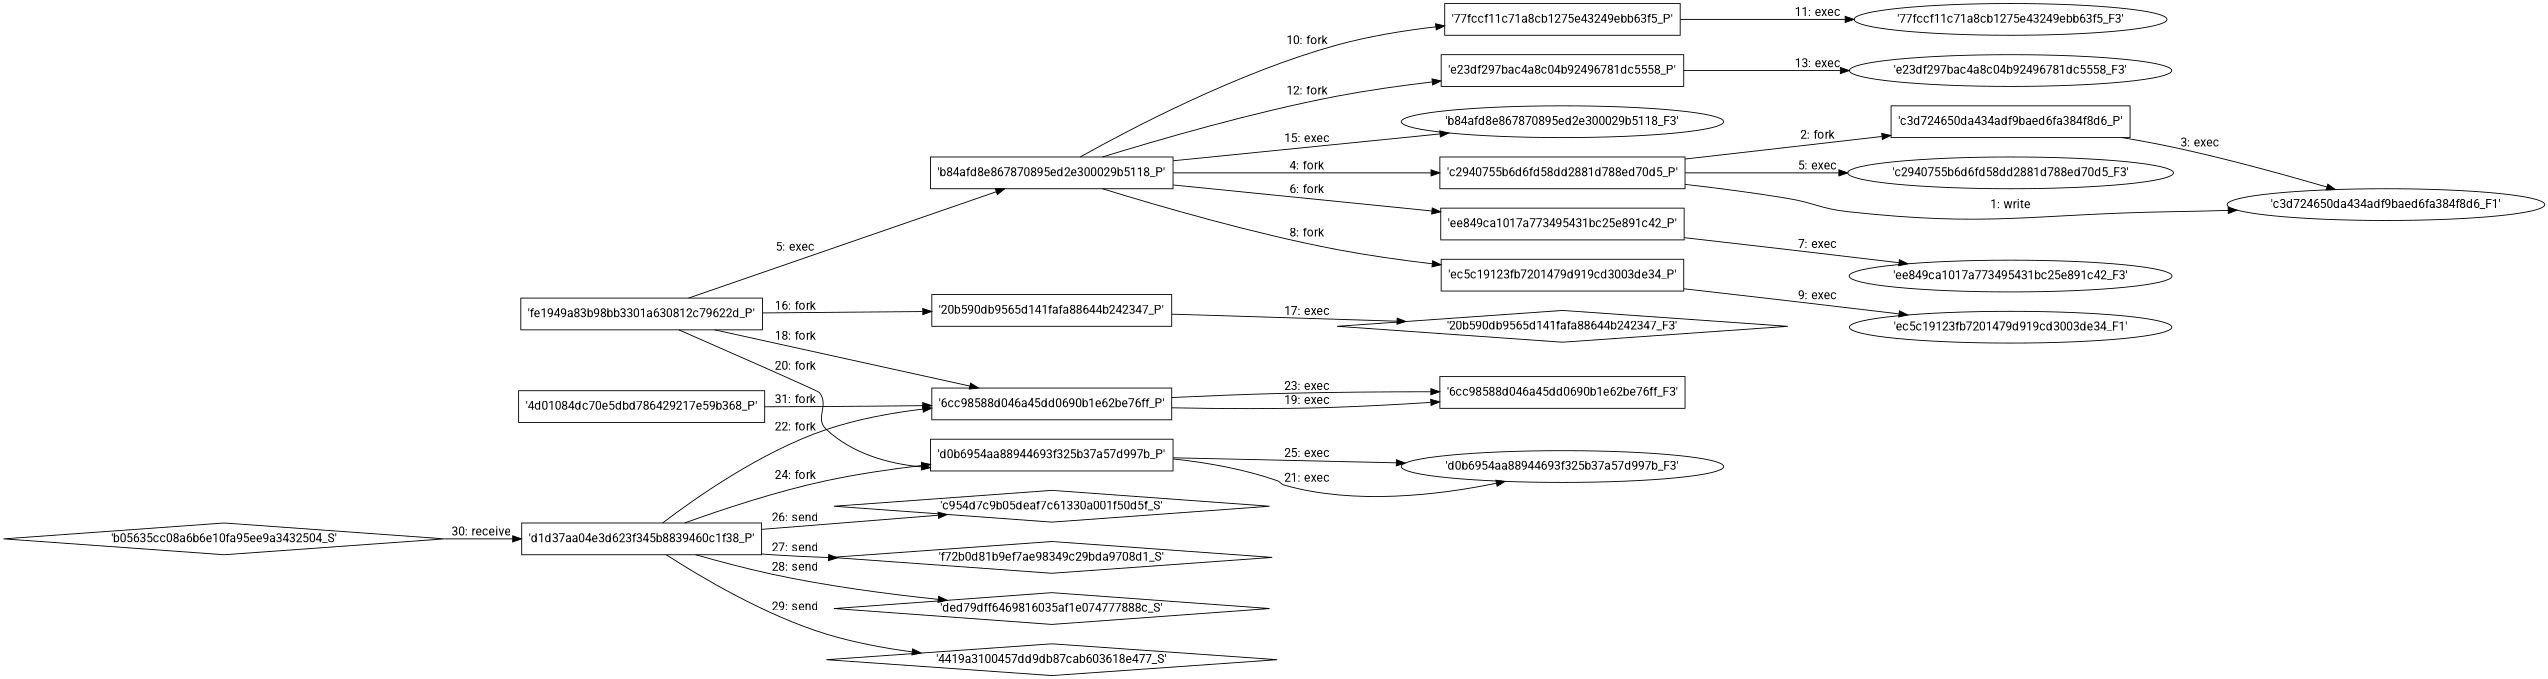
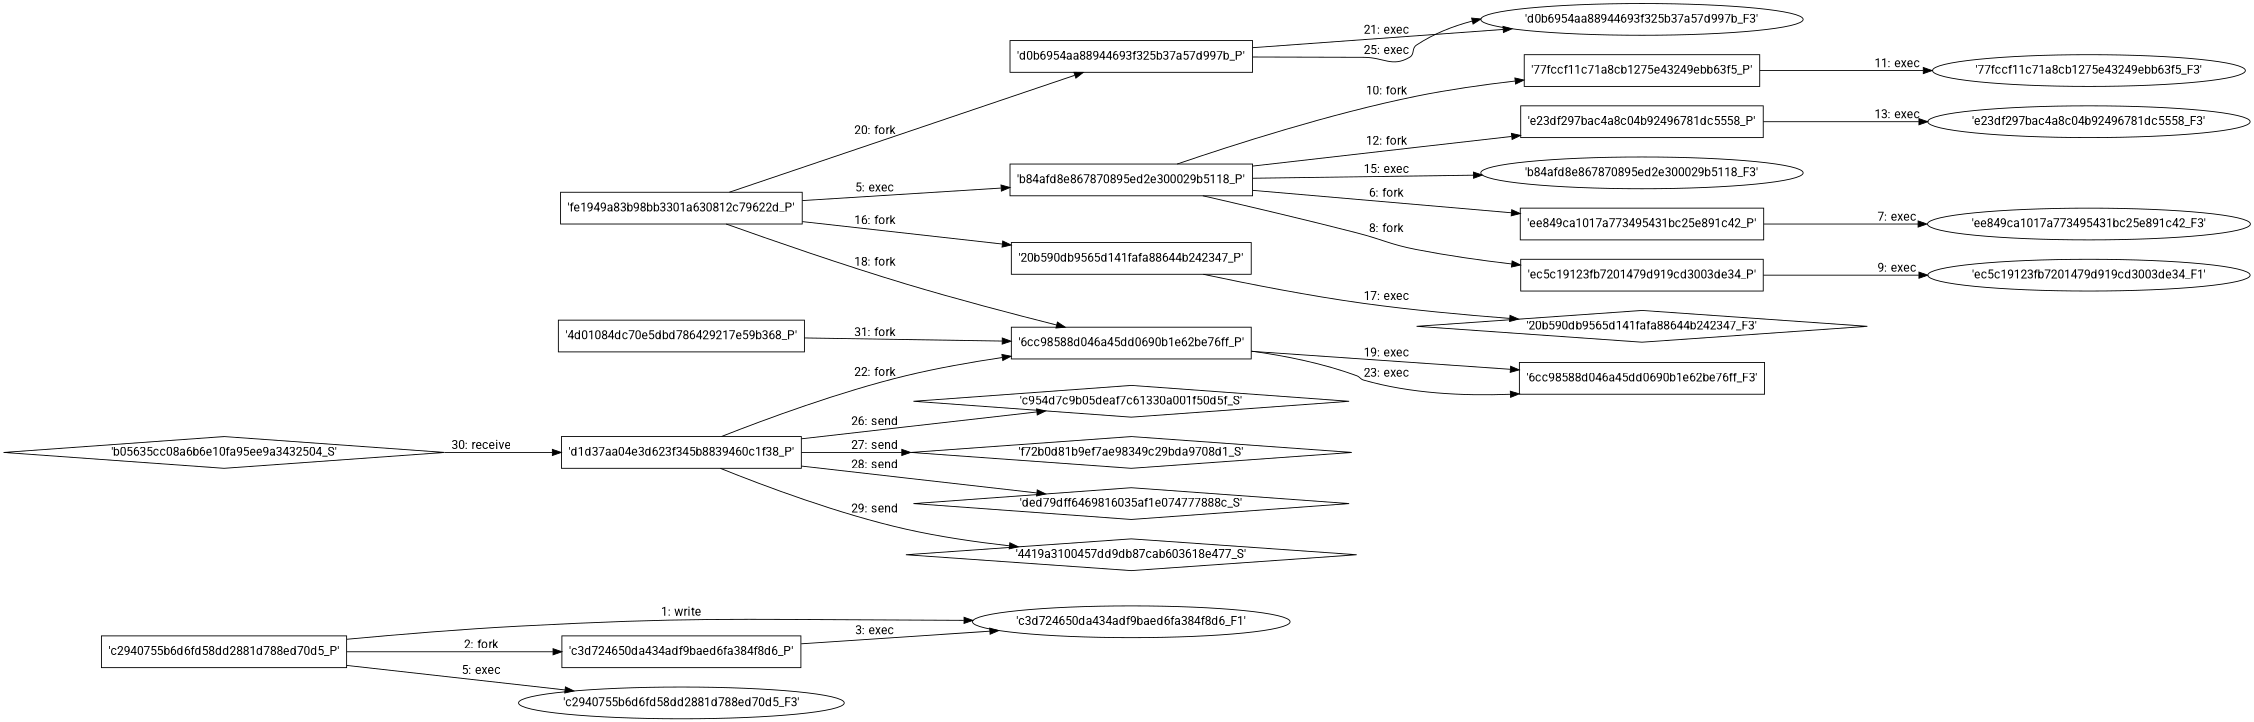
edge "'b84afd8e867870895ed2e300029b5118_P'" -> "'c2940755b6d6fd58dd2881d788ed70d5_P'": removed, label "4: fork"
edge "'d1d37aa04e3d623f345b8839460c1f38_P'" -> "'d0b6954aa88944693f325b37a57d997b_P'": removed, label "24: fork"
